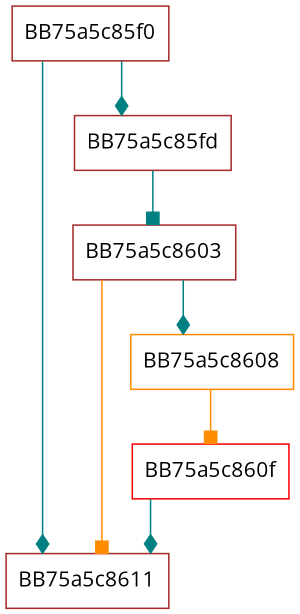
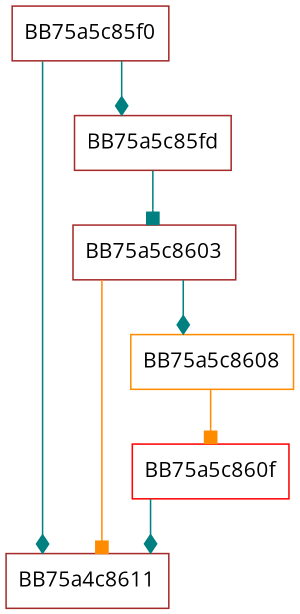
node "BB75a5c8611": label "BB75a5c8611" -> "BB75a4c8611"
